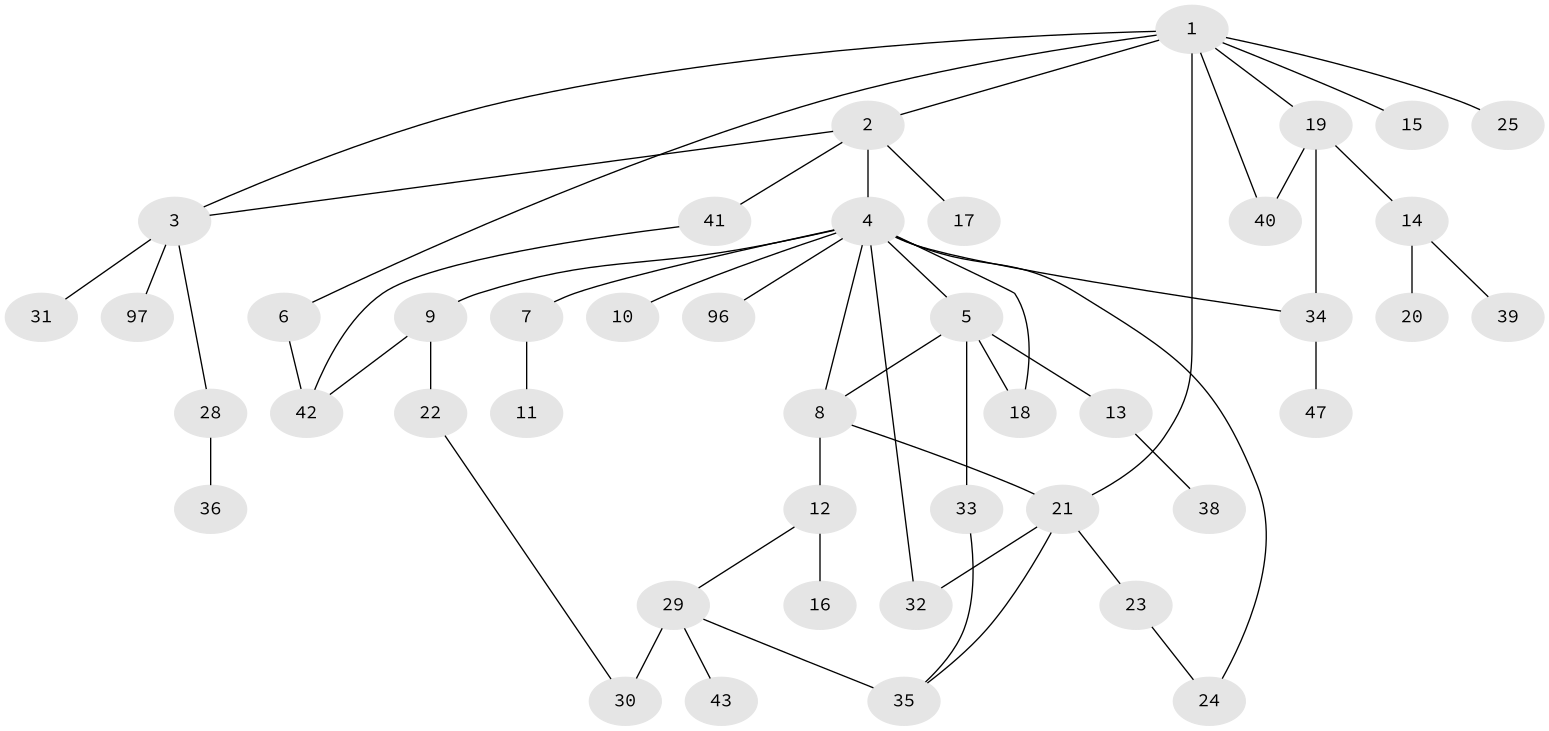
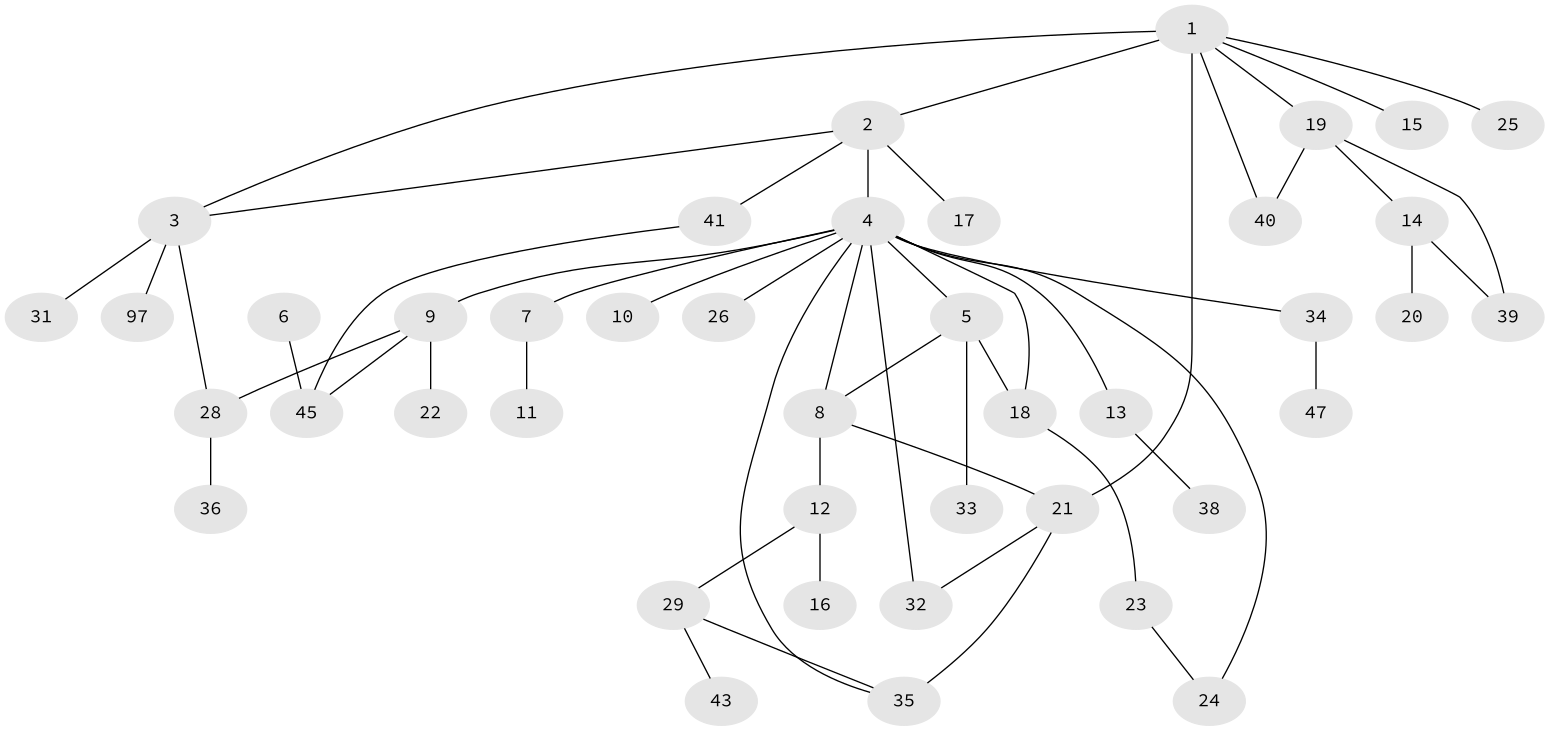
edge "1" -- "6": removed
edge "19" -- "34": now "19" -- "39"
node "96": label "96" -> "26"
edge "9" -- "28": added
edge "5" -- "13": now "4" -- "13"
node "42": label "42" -> "45"
edge "21" -- "23": now "18" -- "23"
edge "33" -- "35": now "4" -- "35"
node "30": removed
